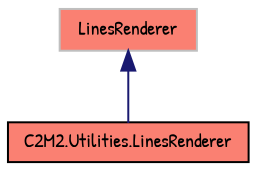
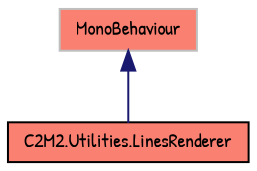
node "LinesRenderer": label "LinesRenderer" -> "MonoBehaviour"
